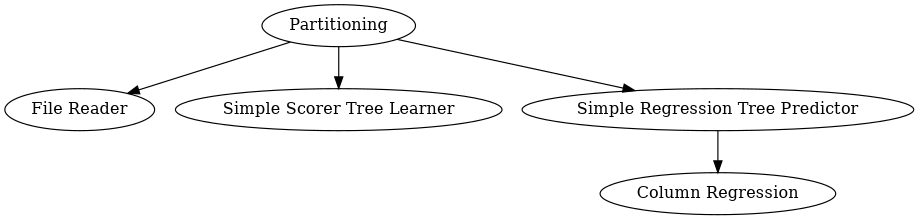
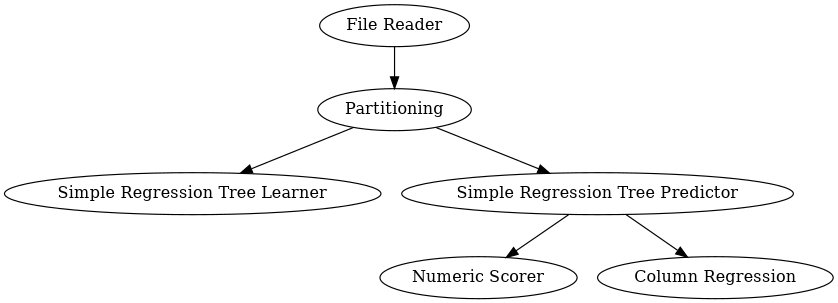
edge "Partitioning" -> "File Reader": reversed
node "Simple Scorer Tree Learner": label "Simple Scorer Tree Learner" -> "Simple Regression Tree Learner"
node "Numeric Scorer": added
